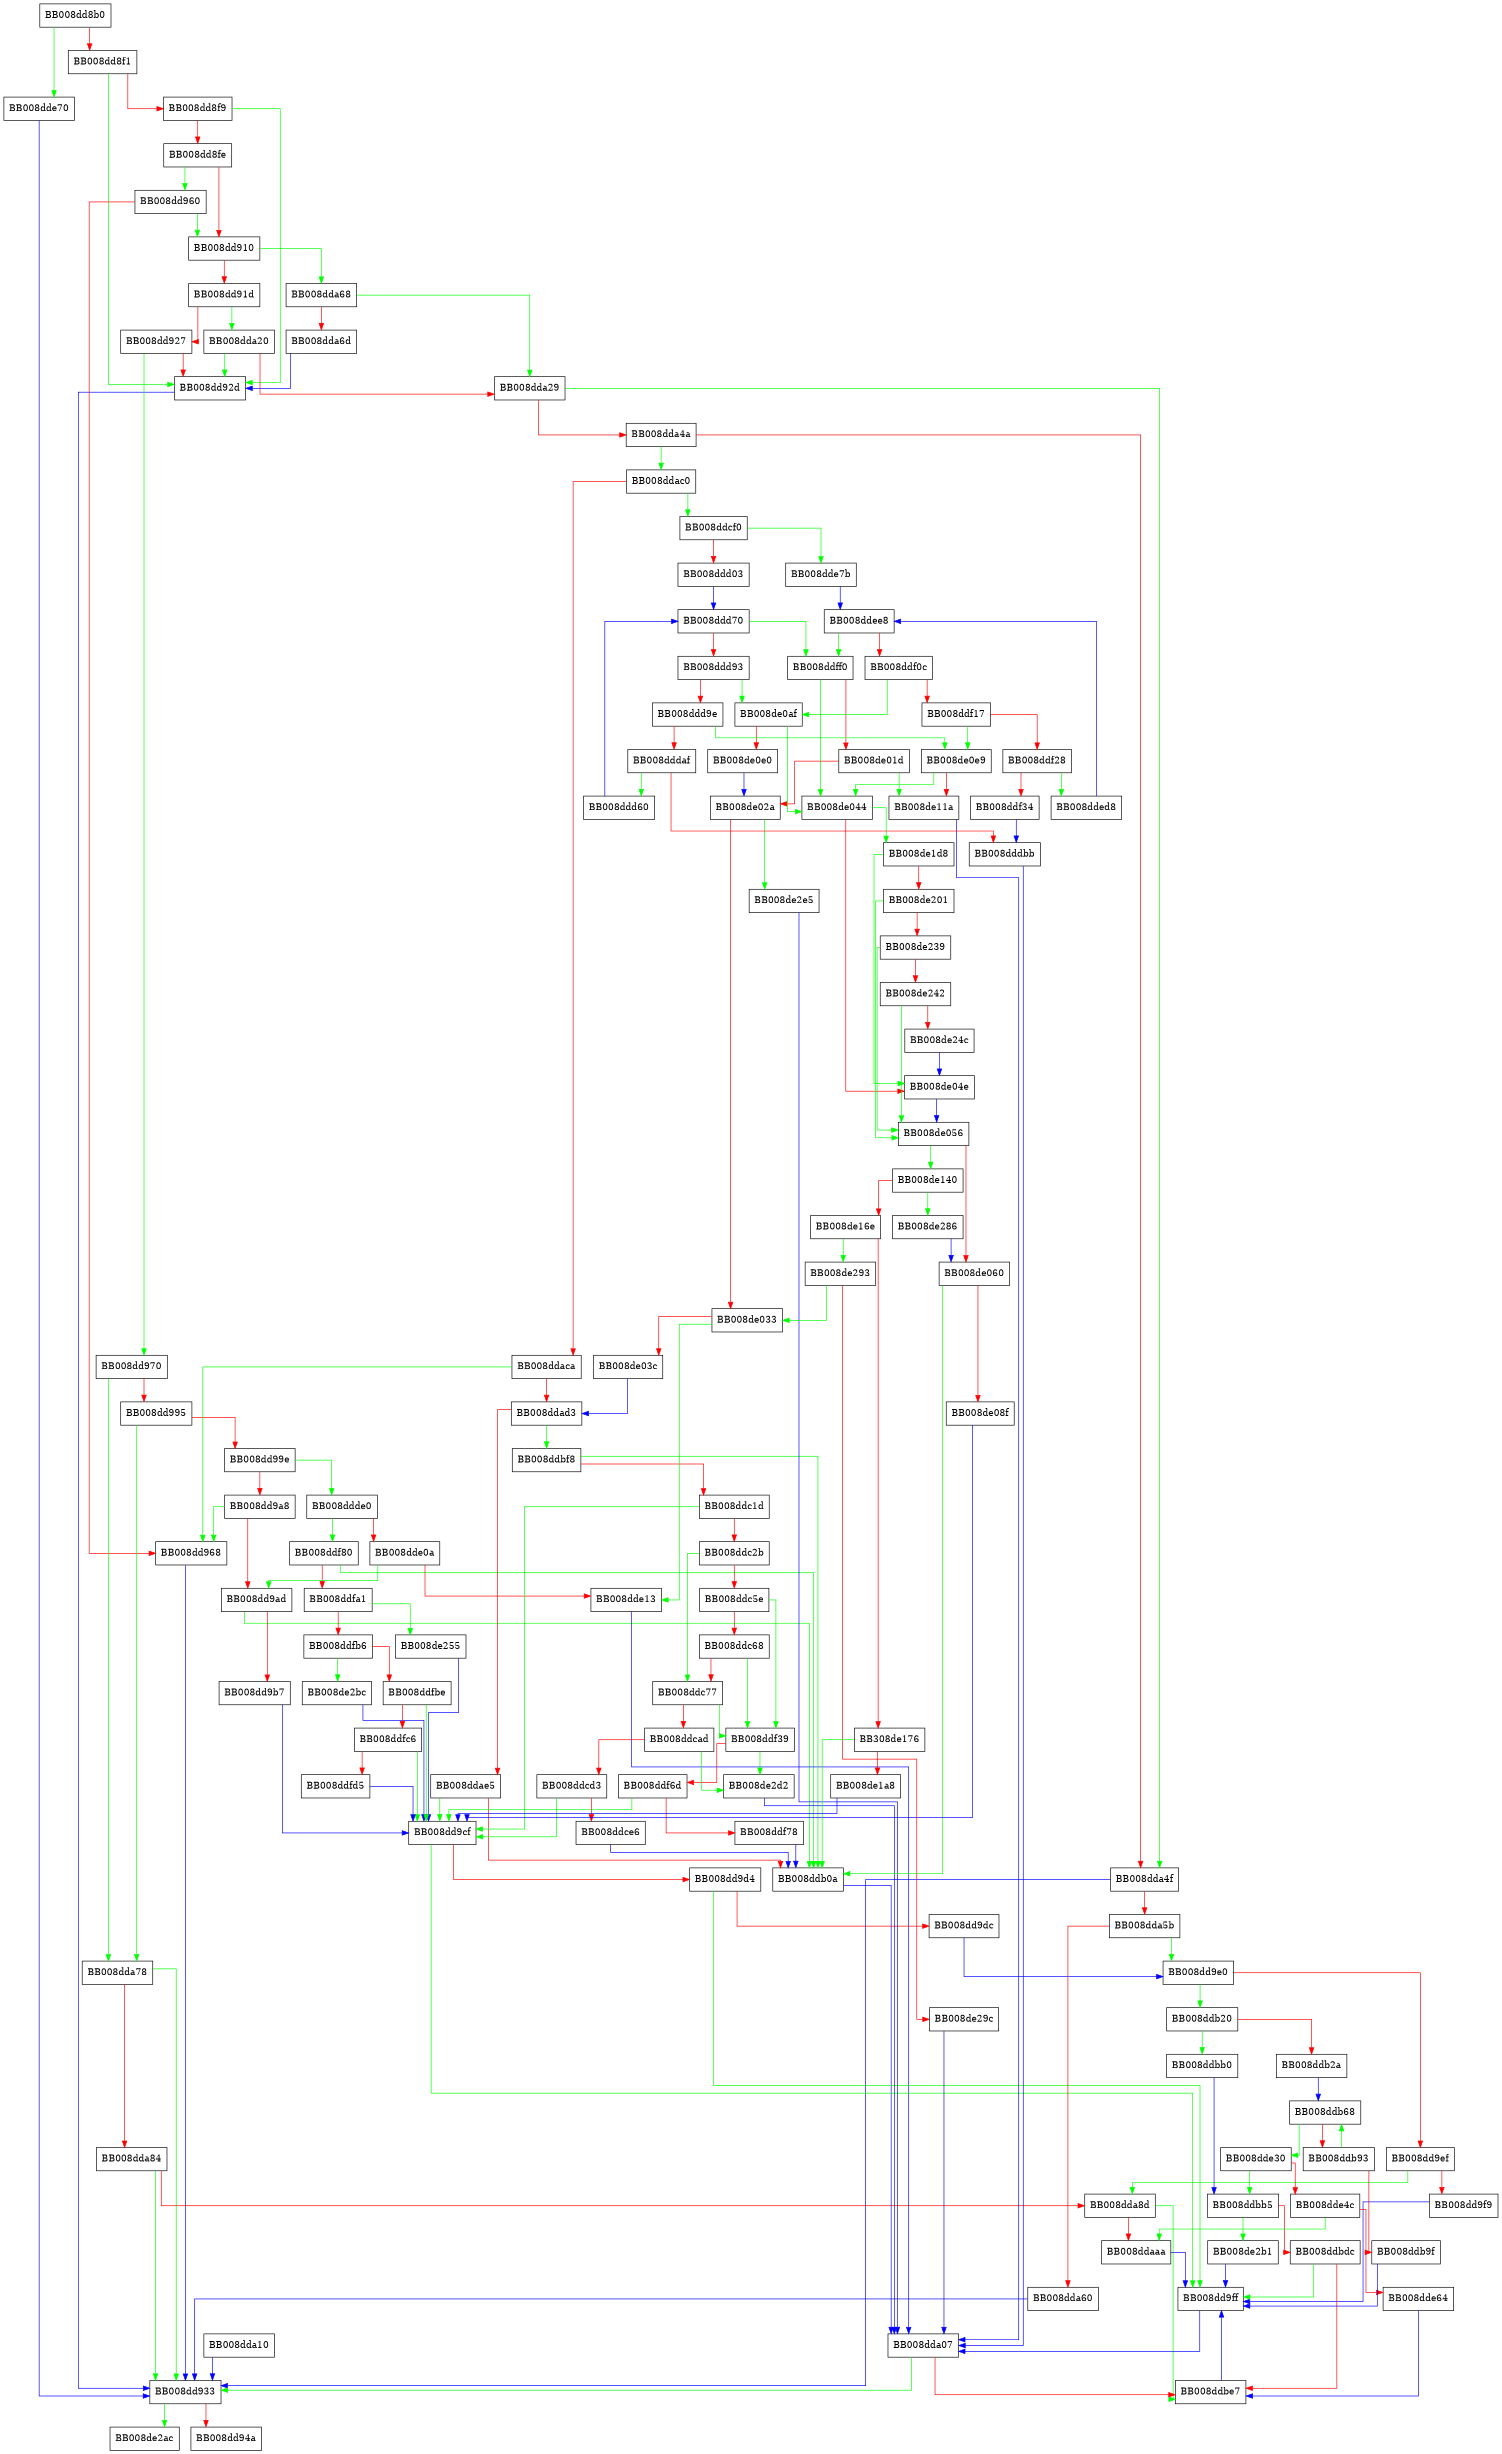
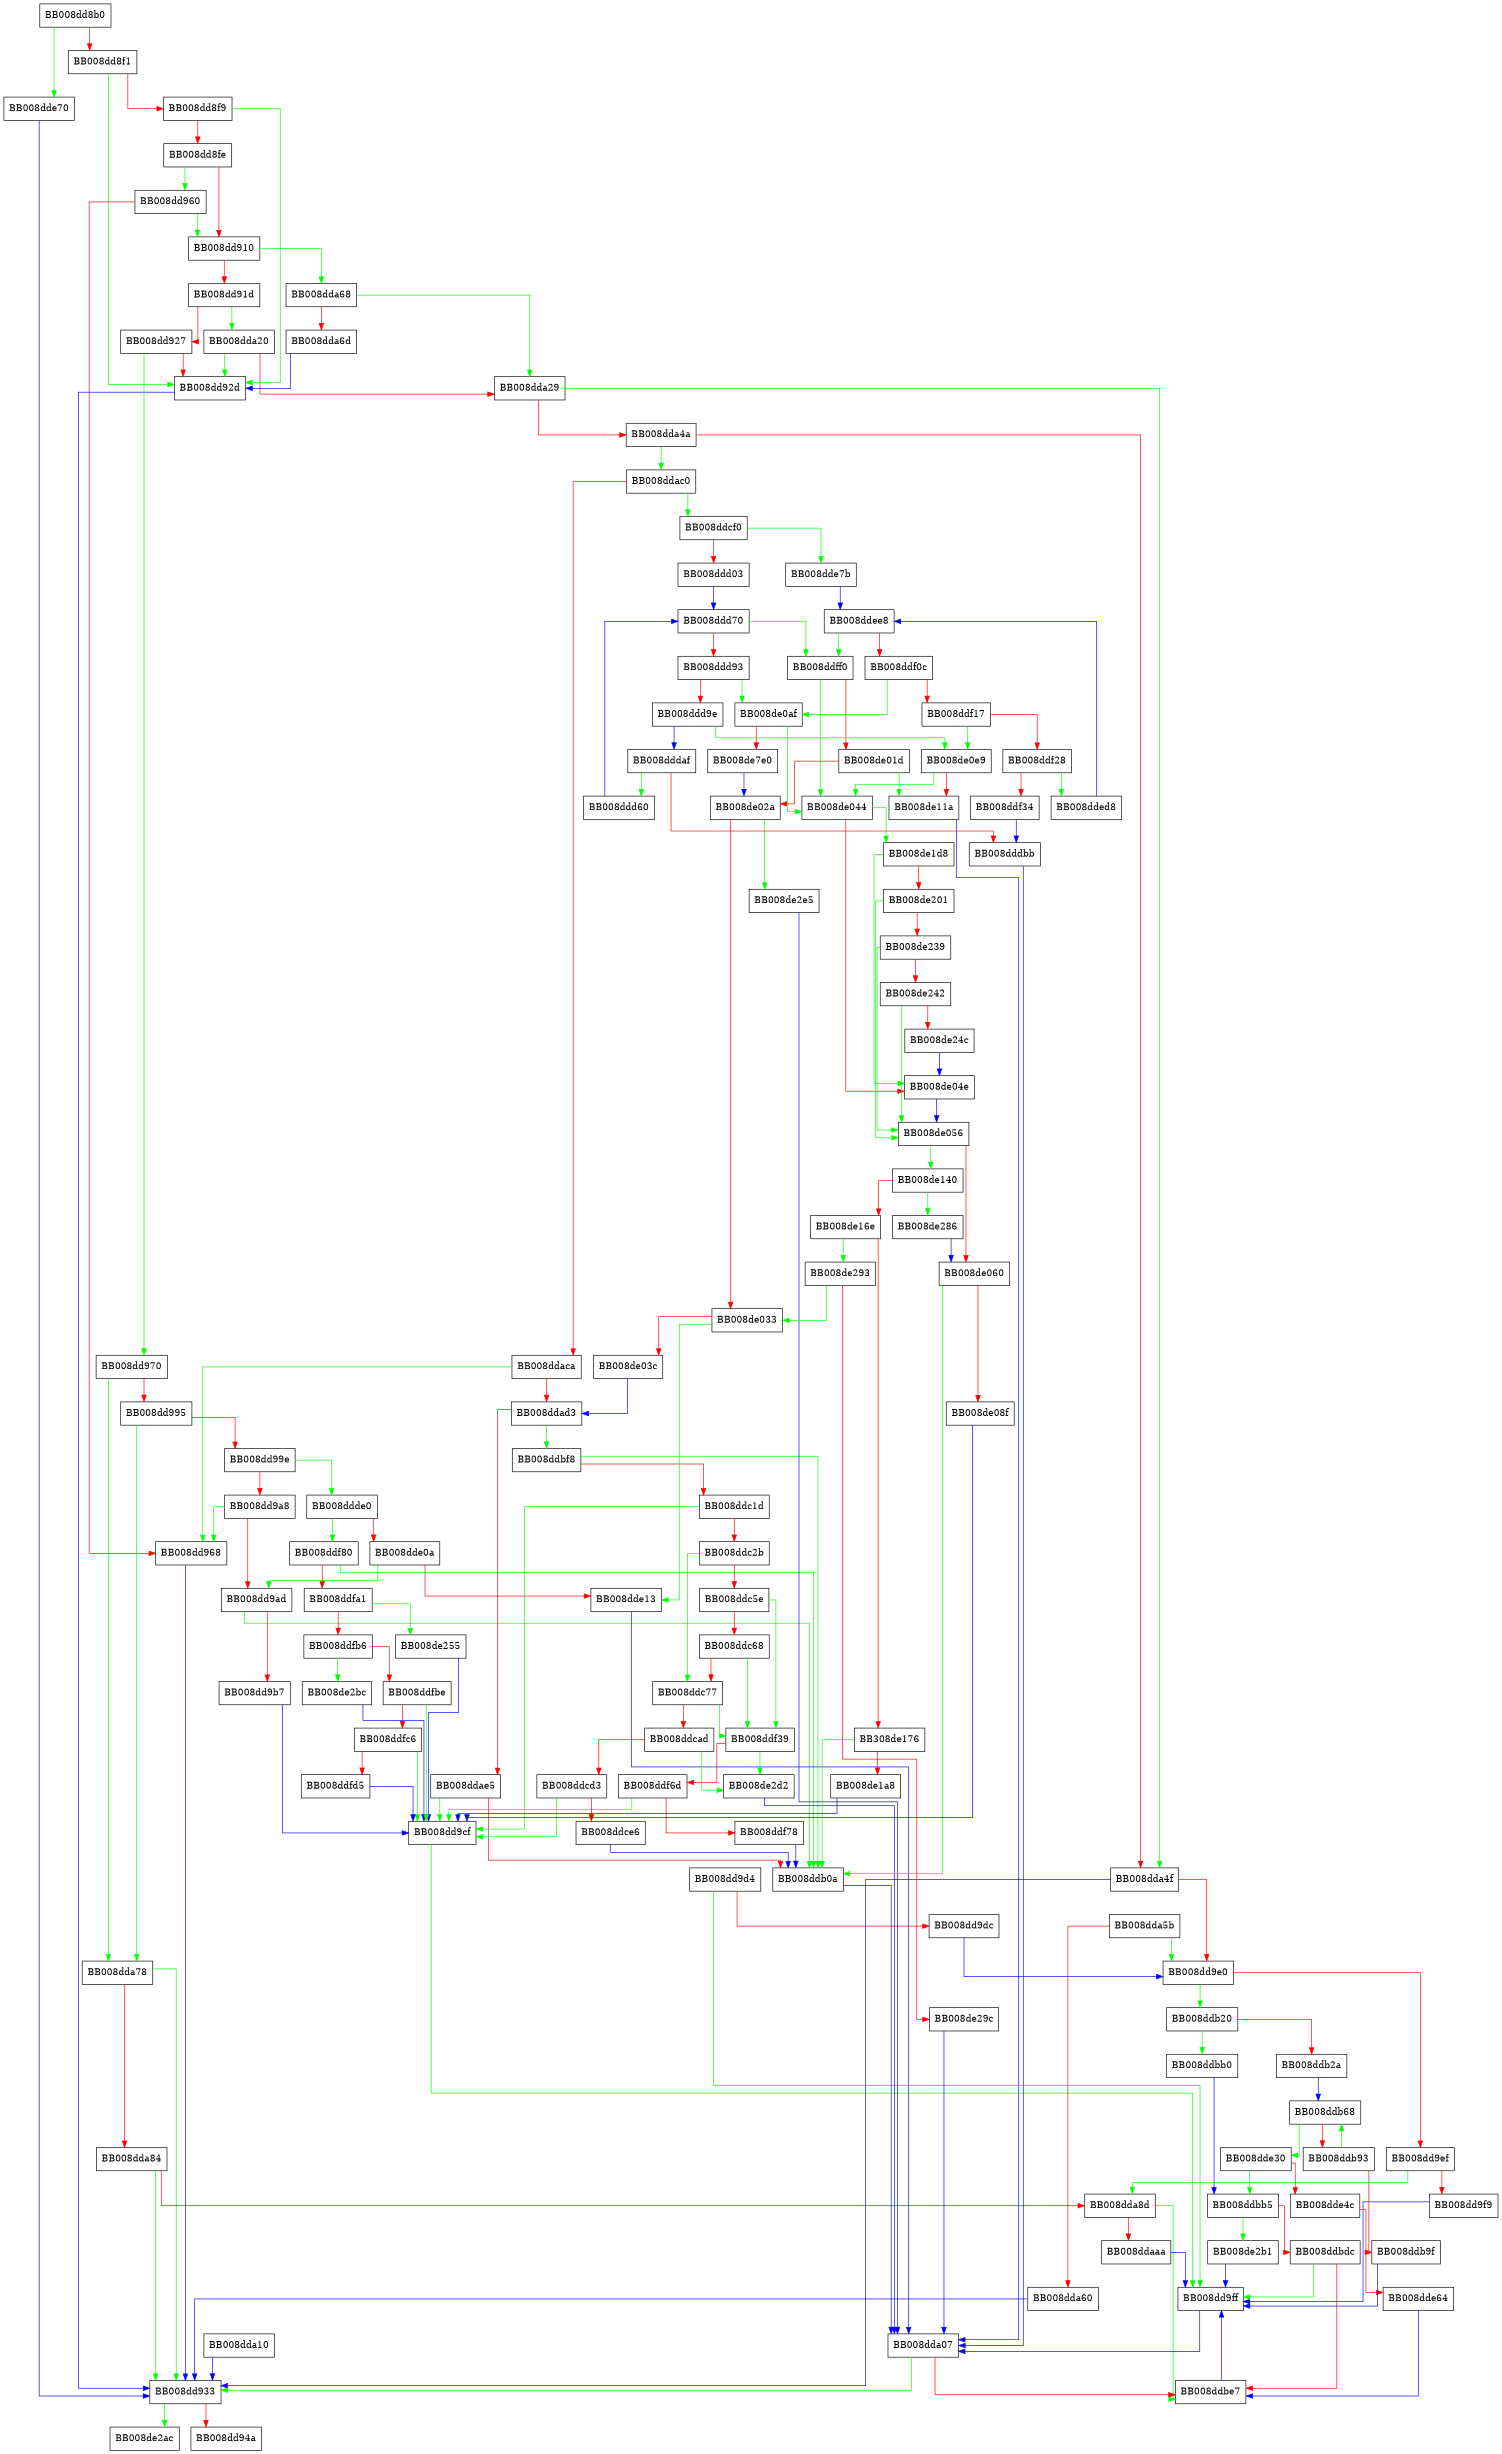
edge "BB008ddd9e" -> "BB008dddaf": color red -> blue
node "BB008de0e0": label "BB008de0e0" -> "BB008de7e0"
edge "BB008dd9cf" -> "BB008dd9d4": removed
edge "BB008dda4f" -> "BB008dda5b": now "BB008dda4f" -> "BB008dd9e0"
edge "BB008dde4c" -> "BB008ddaaa": removed
